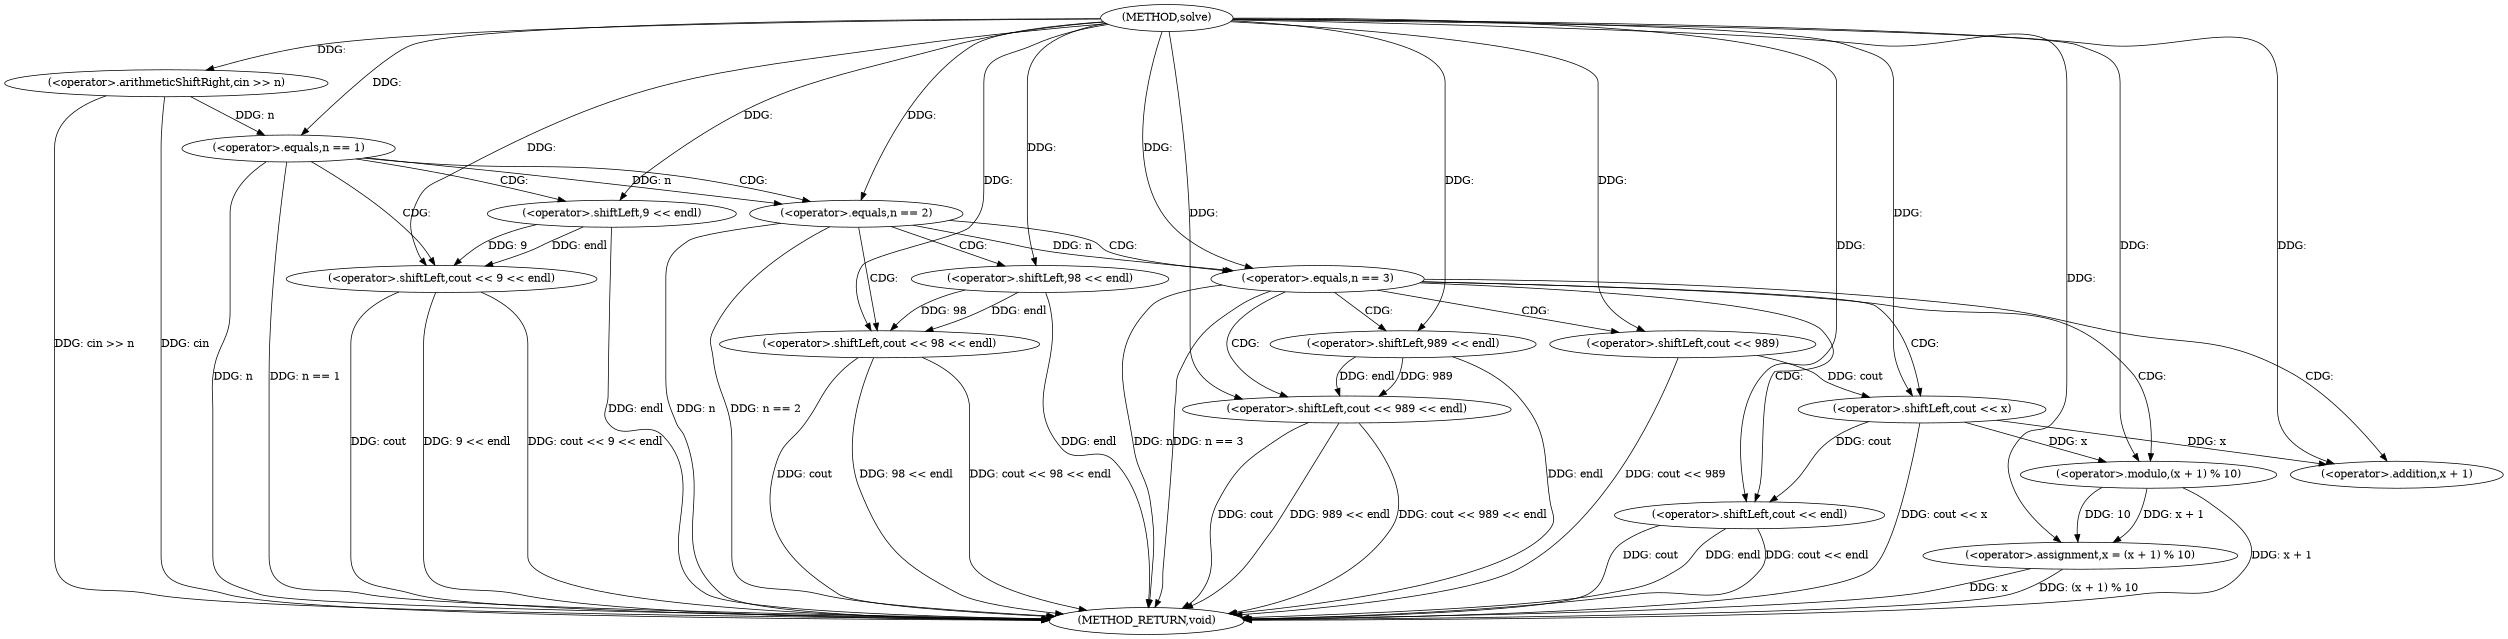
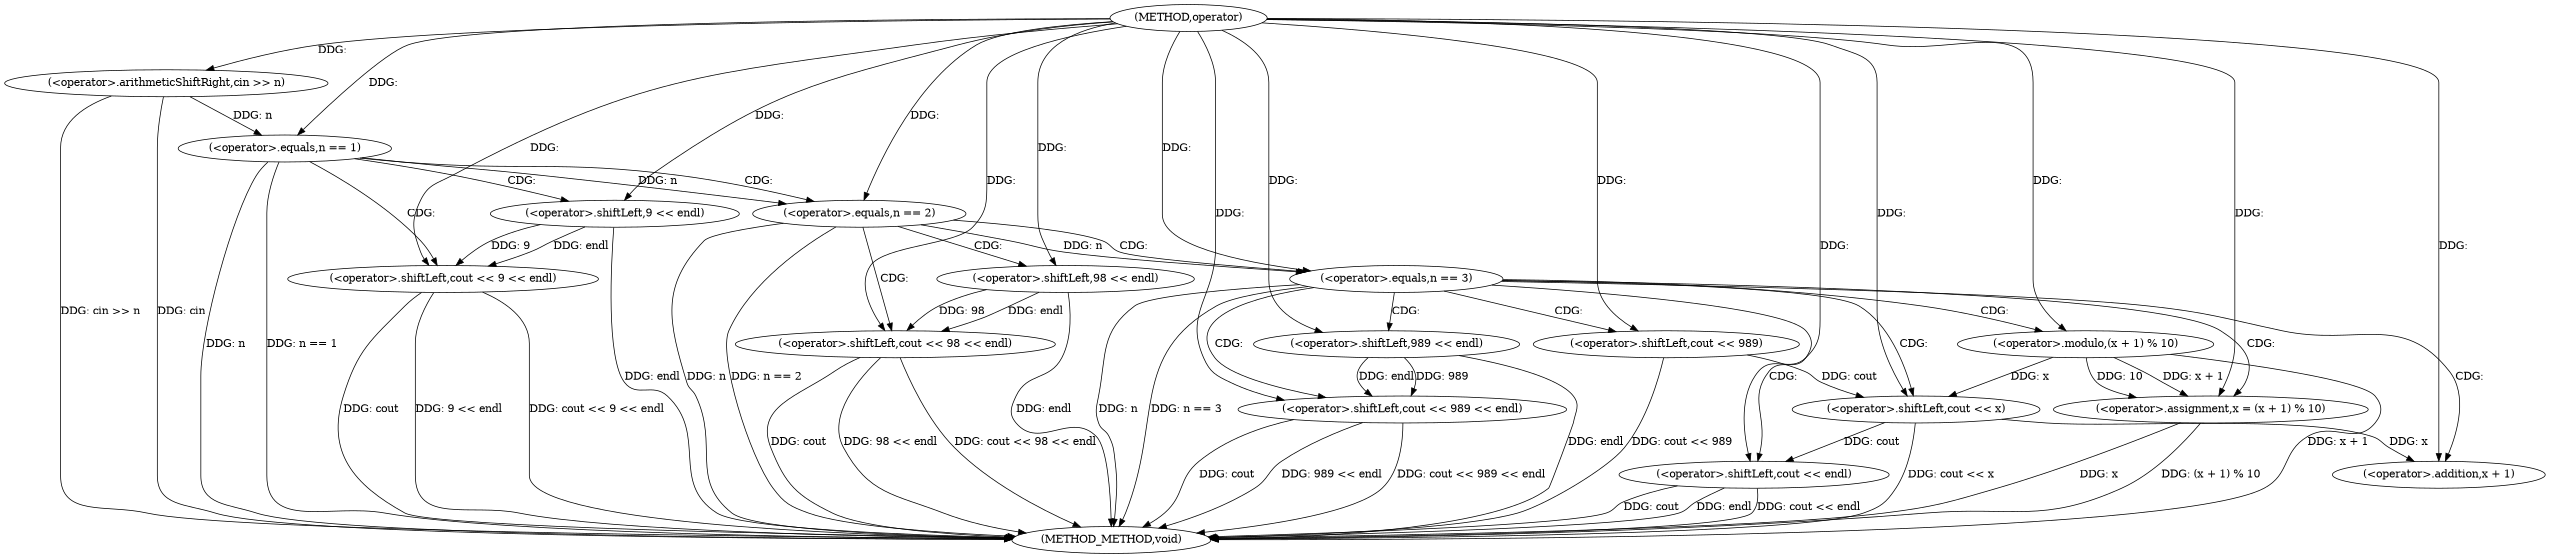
node "(METHOD,solve)": label "(METHOD,solve)" -> "(METHOD,operator)"
edge "(<operator>.equals,n == 3)" -> "(<operator>.assignment,x = (x + 1) % 10)": added, label "CDG:"
edge "(<operator>.shiftLeft,cout << x)" -> "(<operator>.modulo,(x + 1) % 10)": reversed
node "(METHOD_RETURN,void)": label "(METHOD_RETURN,void)" -> "(METHOD_METHOD,void)"
